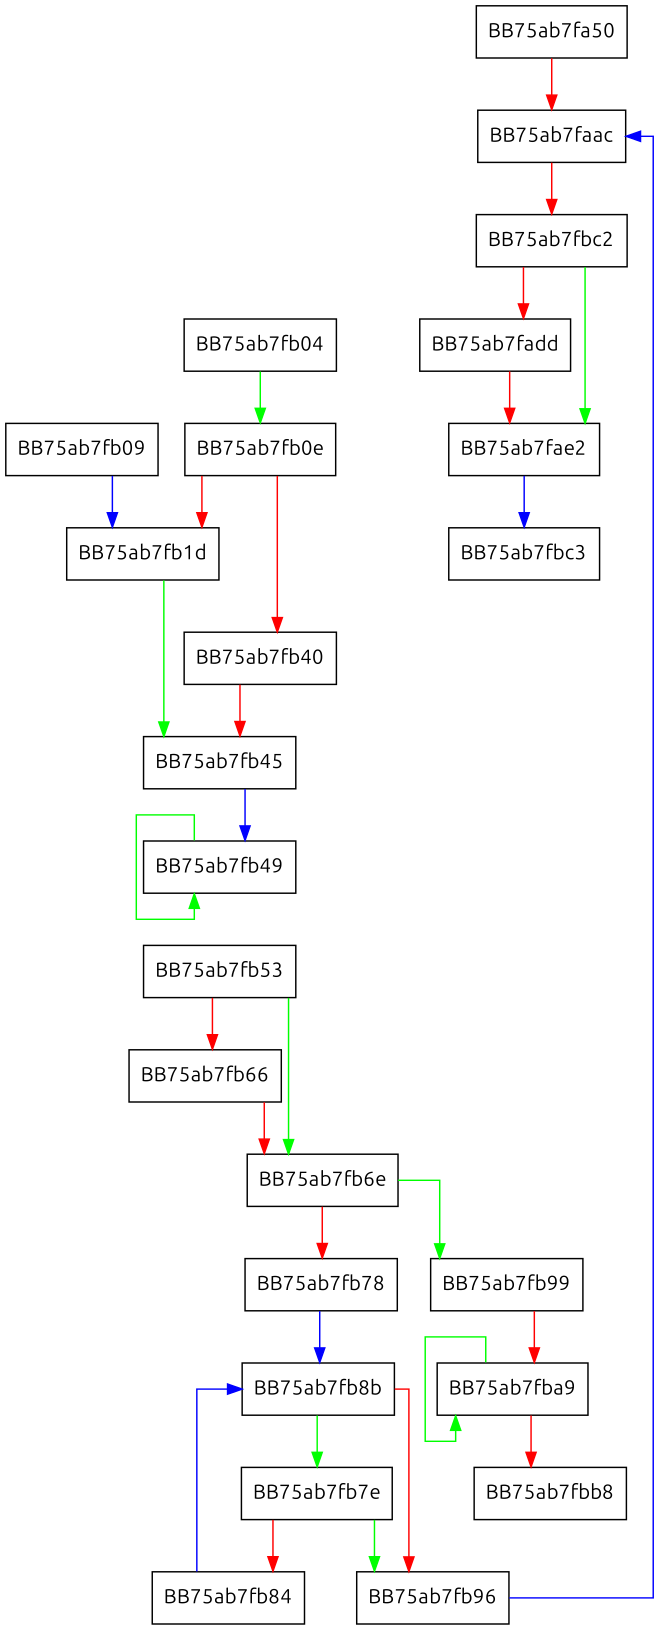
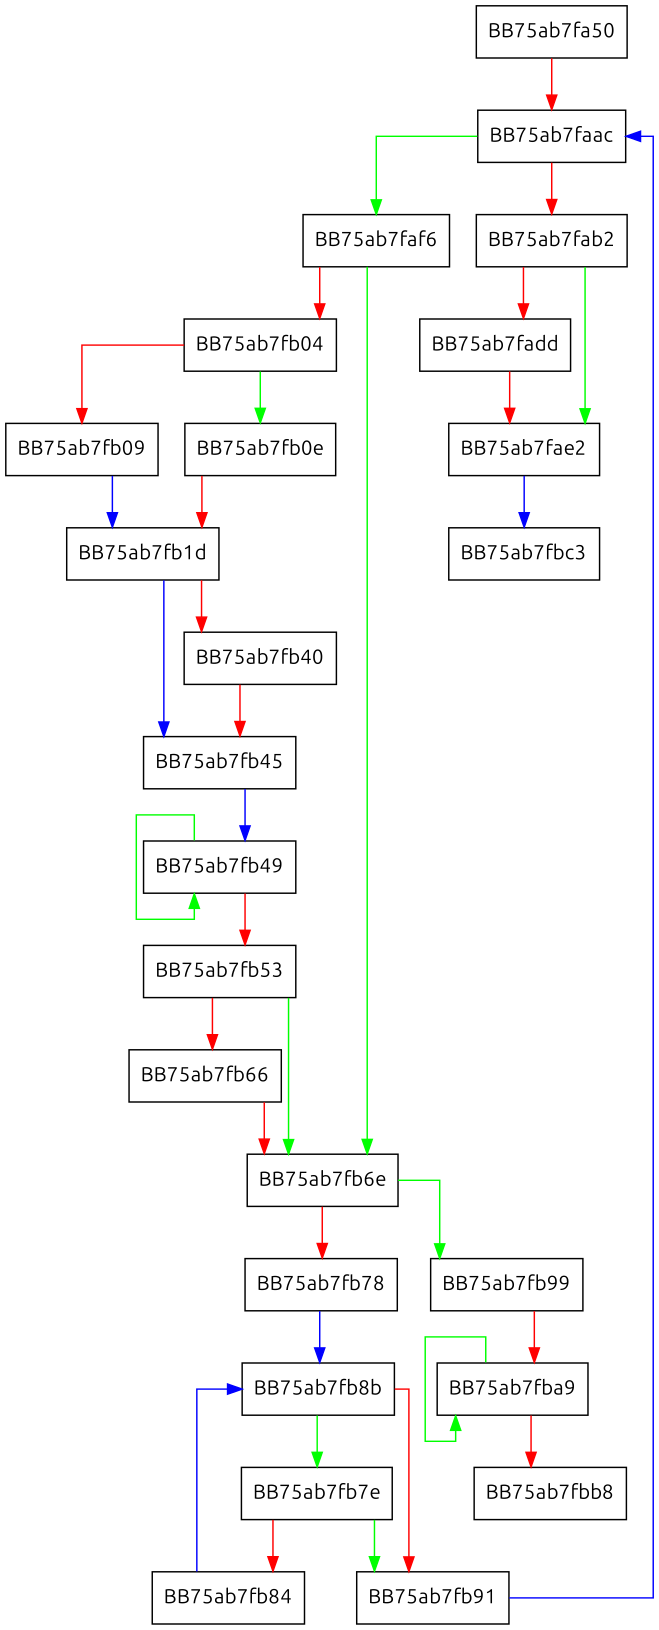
node "BB75ab7faf6": added
node "BB75ab7fbc2": label "BB75ab7fbc2" -> "BB75ab7fab2"
edge "BB75ab7fb04" -> "BB75ab7fb09": added
edge "BB75ab7fb0e" -> "BB75ab7fb40": now "BB75ab7fb1d" -> "BB75ab7fb40"
edge "BB75ab7fb1d" -> "BB75ab7fb45": color green -> blue
edge "BB75ab7fb49" -> "BB75ab7fb53": added
node "BB75ab7fb96": label "BB75ab7fb96" -> "BB75ab7fb91"
